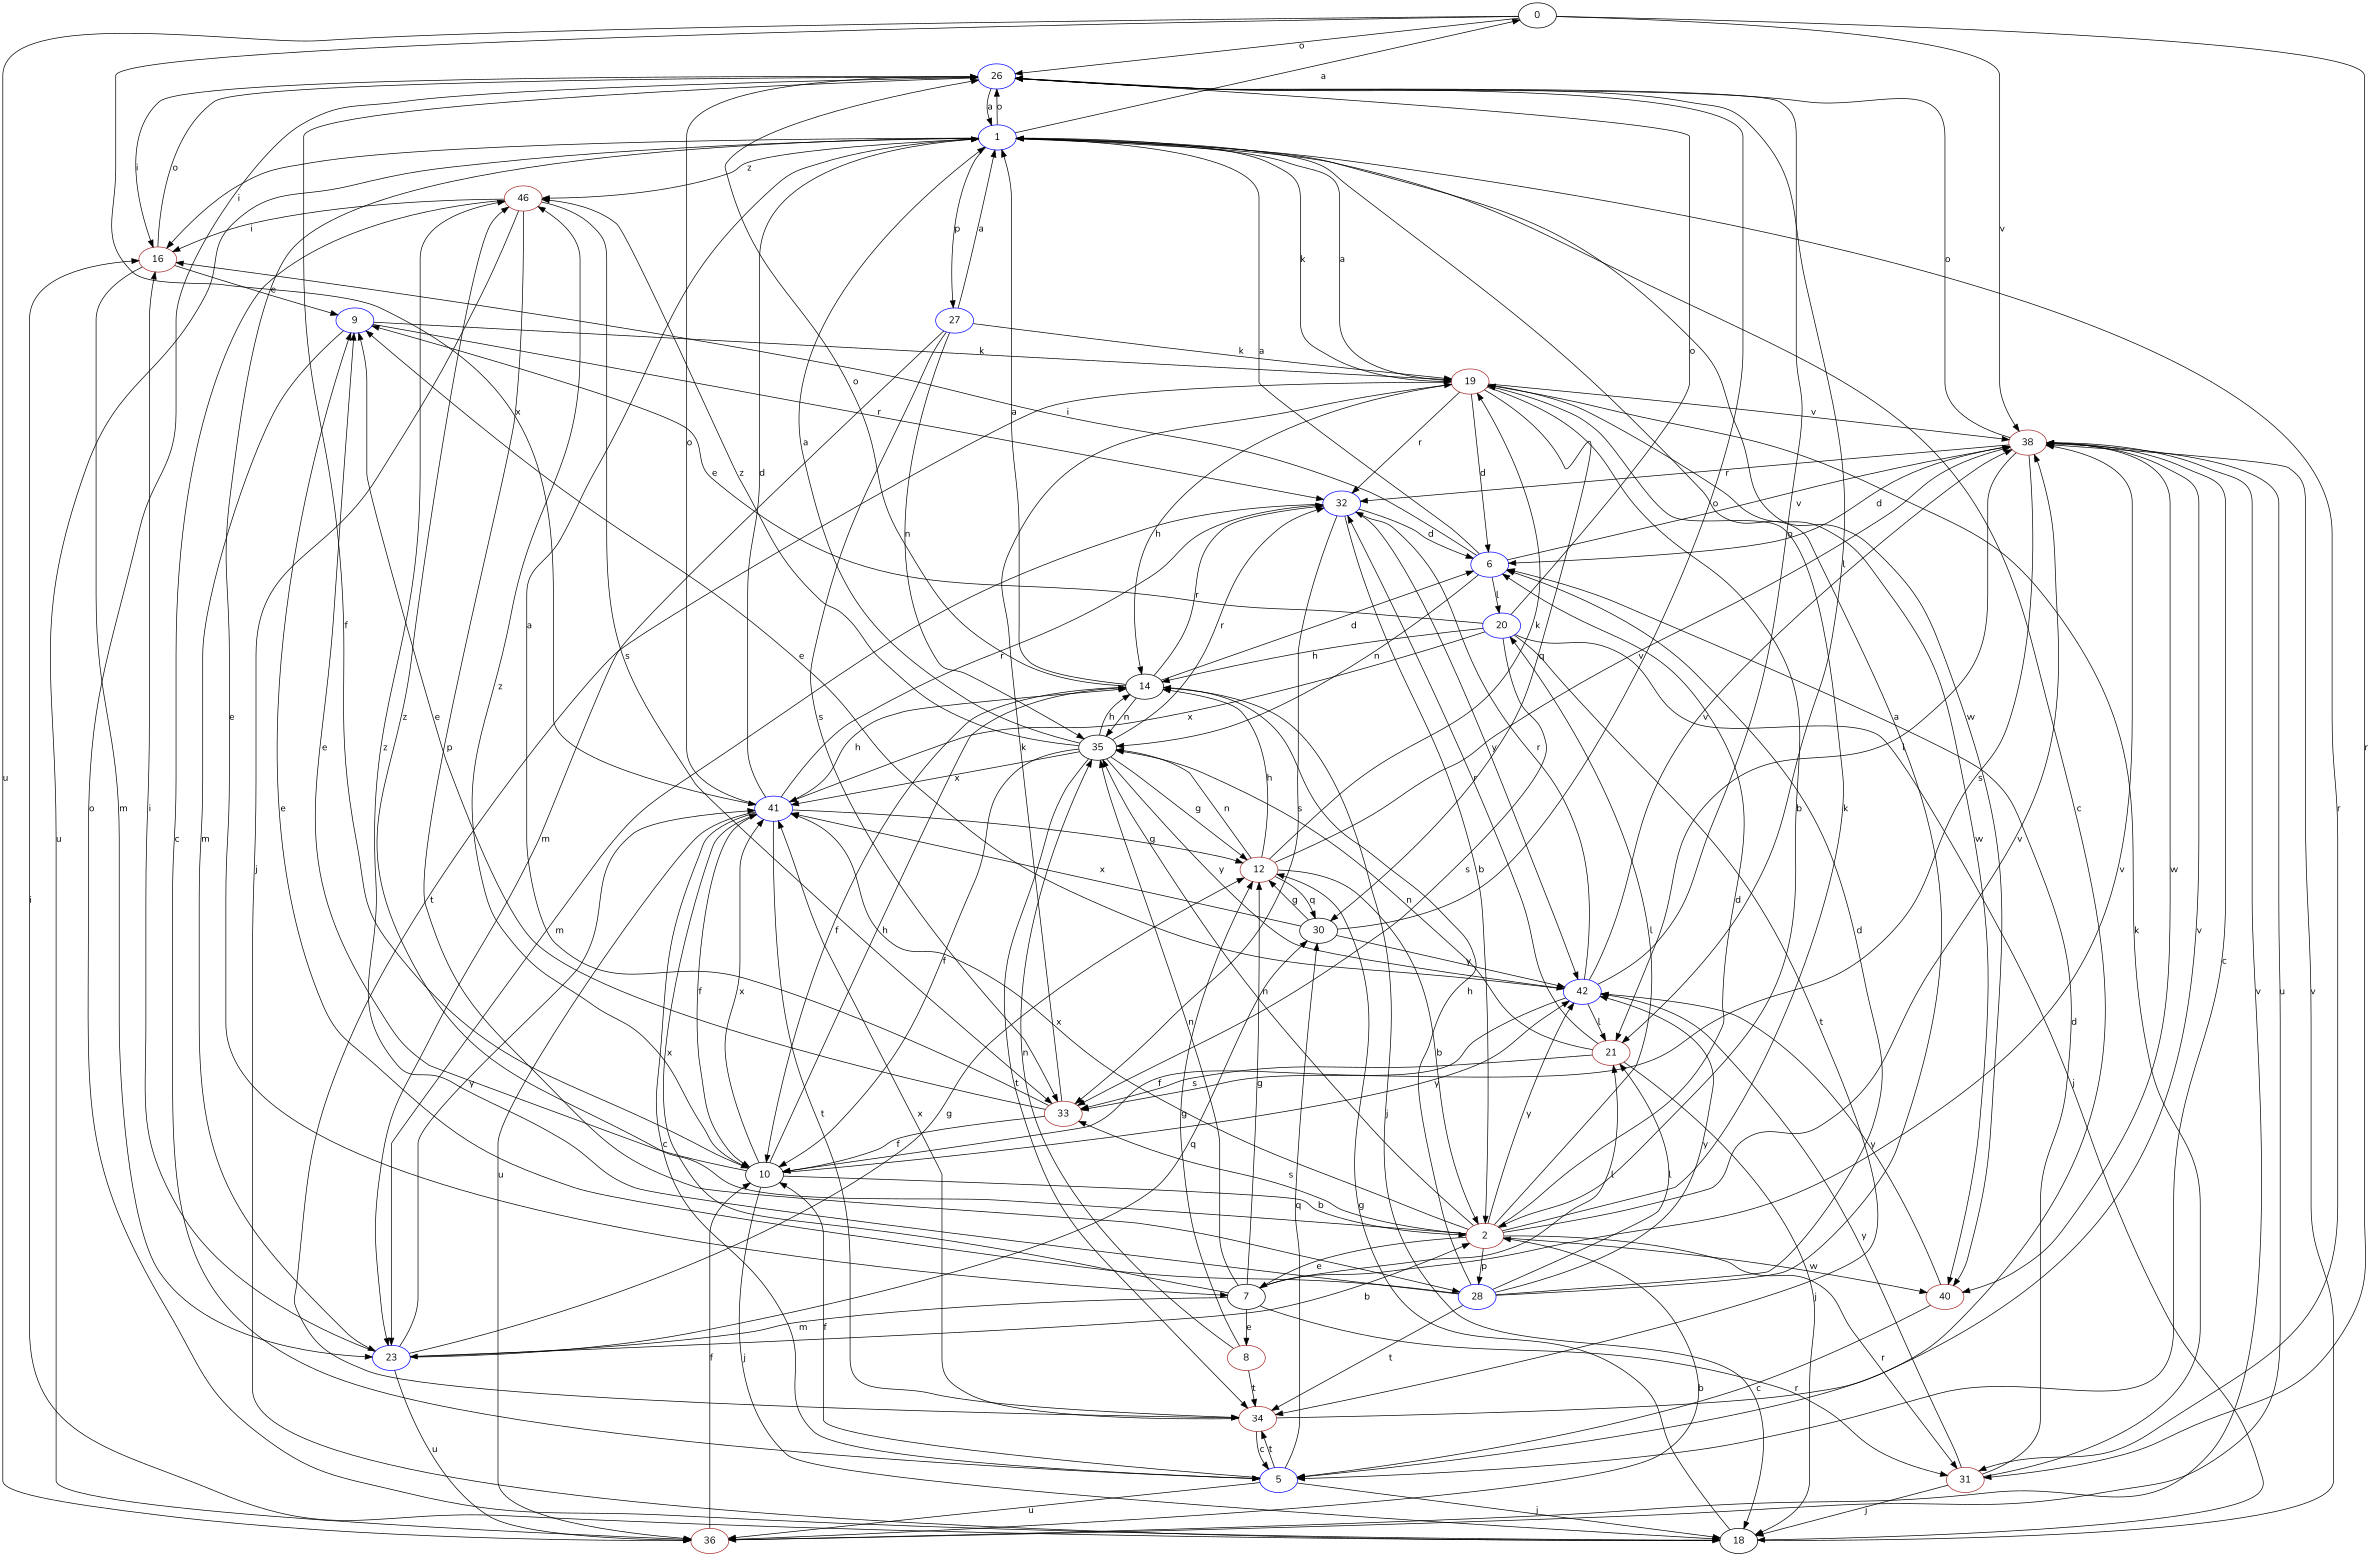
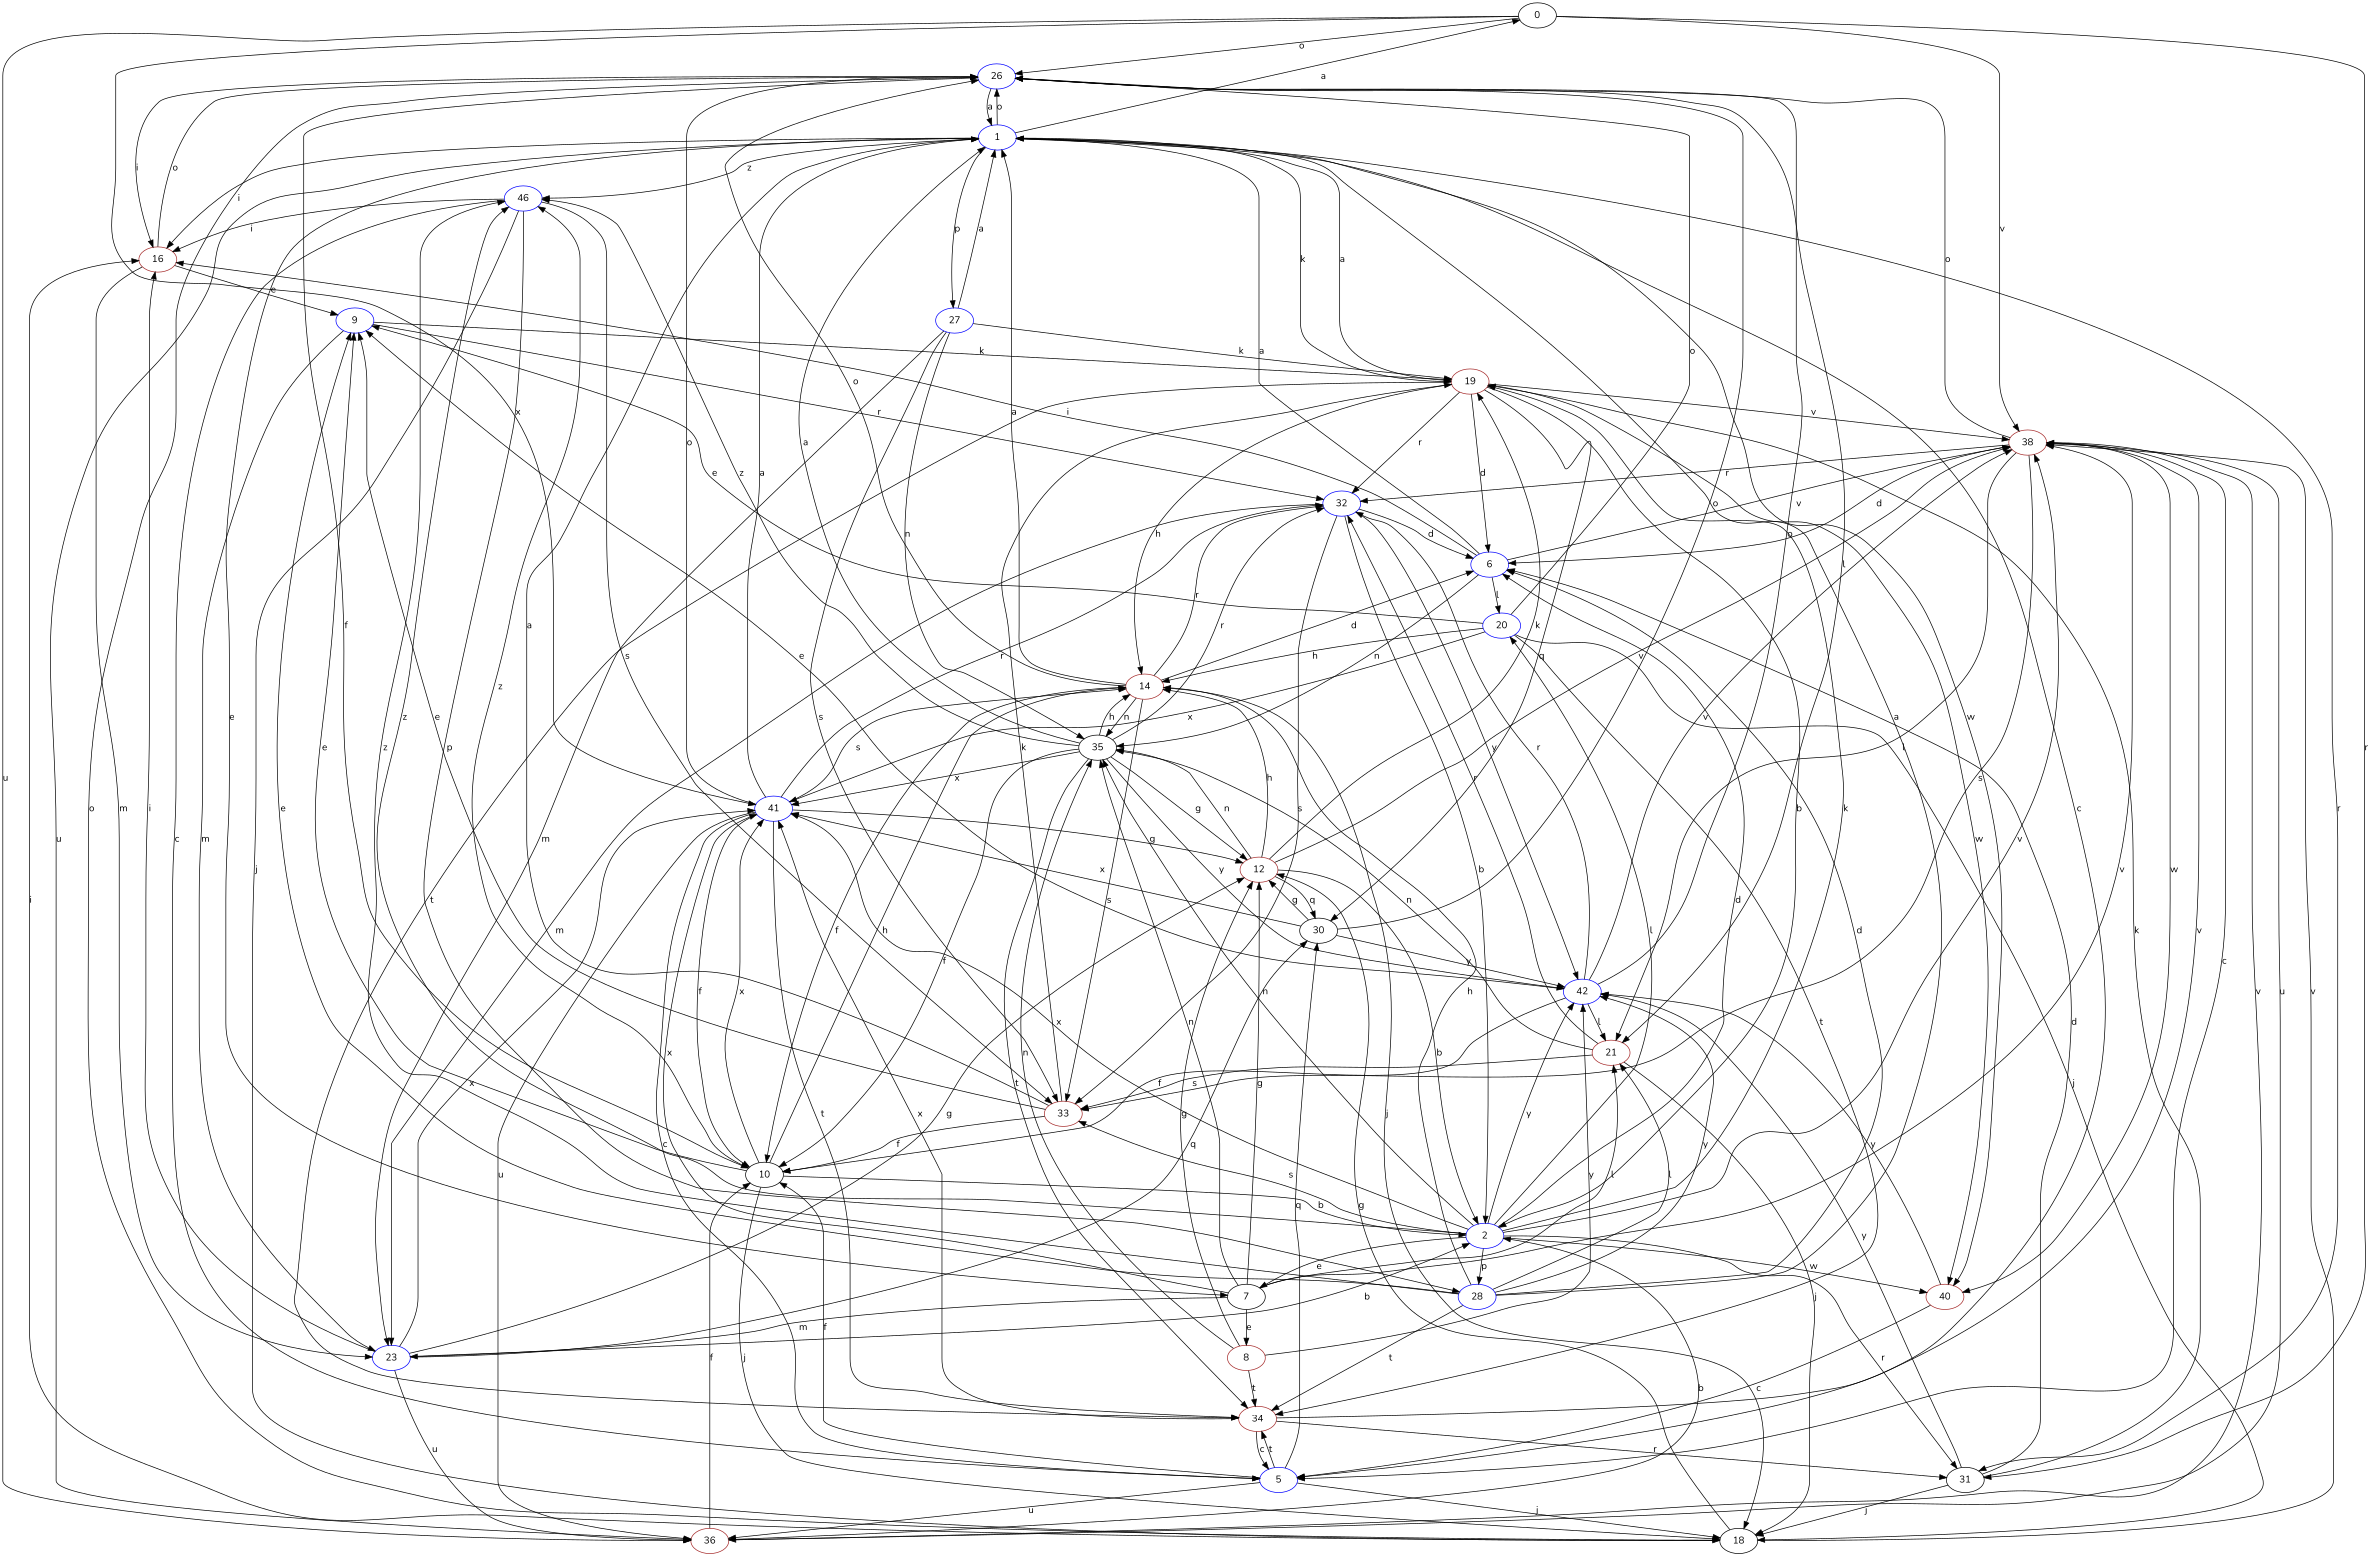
node "46": color brown -> blue
edge "41" -> "1": label "d" -> "a"
node "14": color black -> brown
edge "41" -> "14": label "h" -> "s"
edge "20" -> "33": now "14" -> "33"
edge "23" -> "41": label "y" -> "x"
edge "10" -> "42": now "8" -> "42"
node "2": color brown -> blue
edge "7" -> "31": now "34" -> "31"
node "31": color brown -> black
